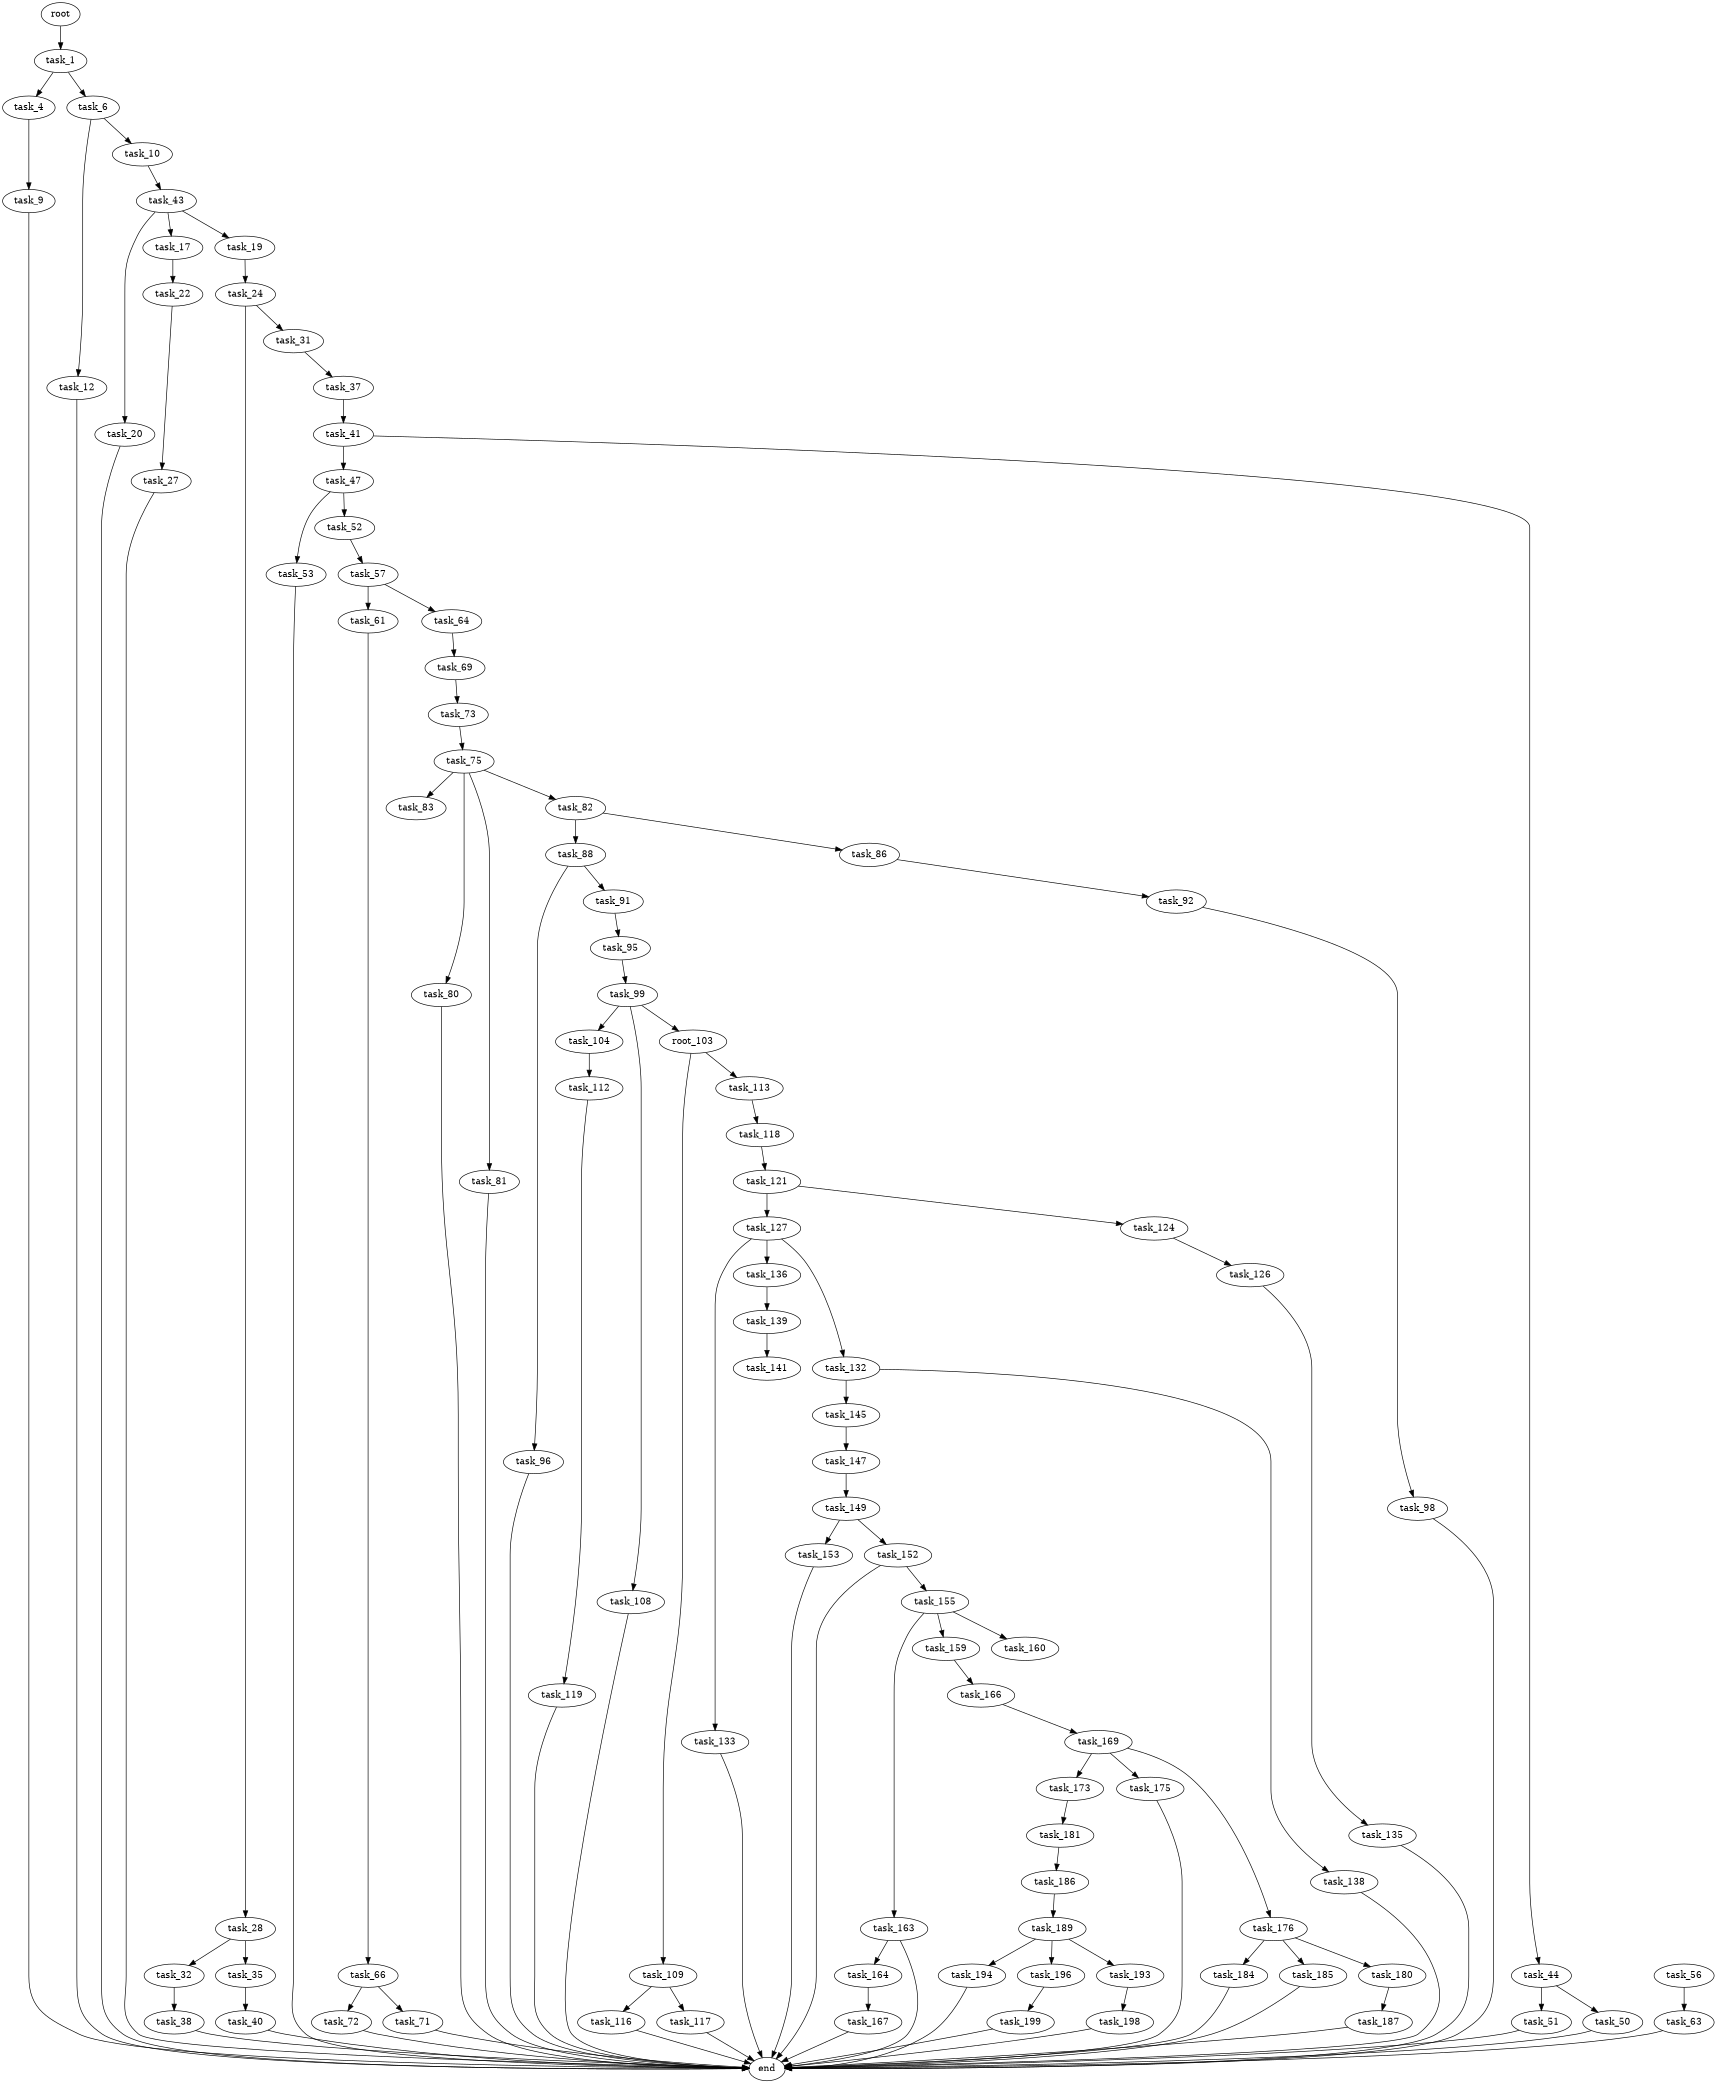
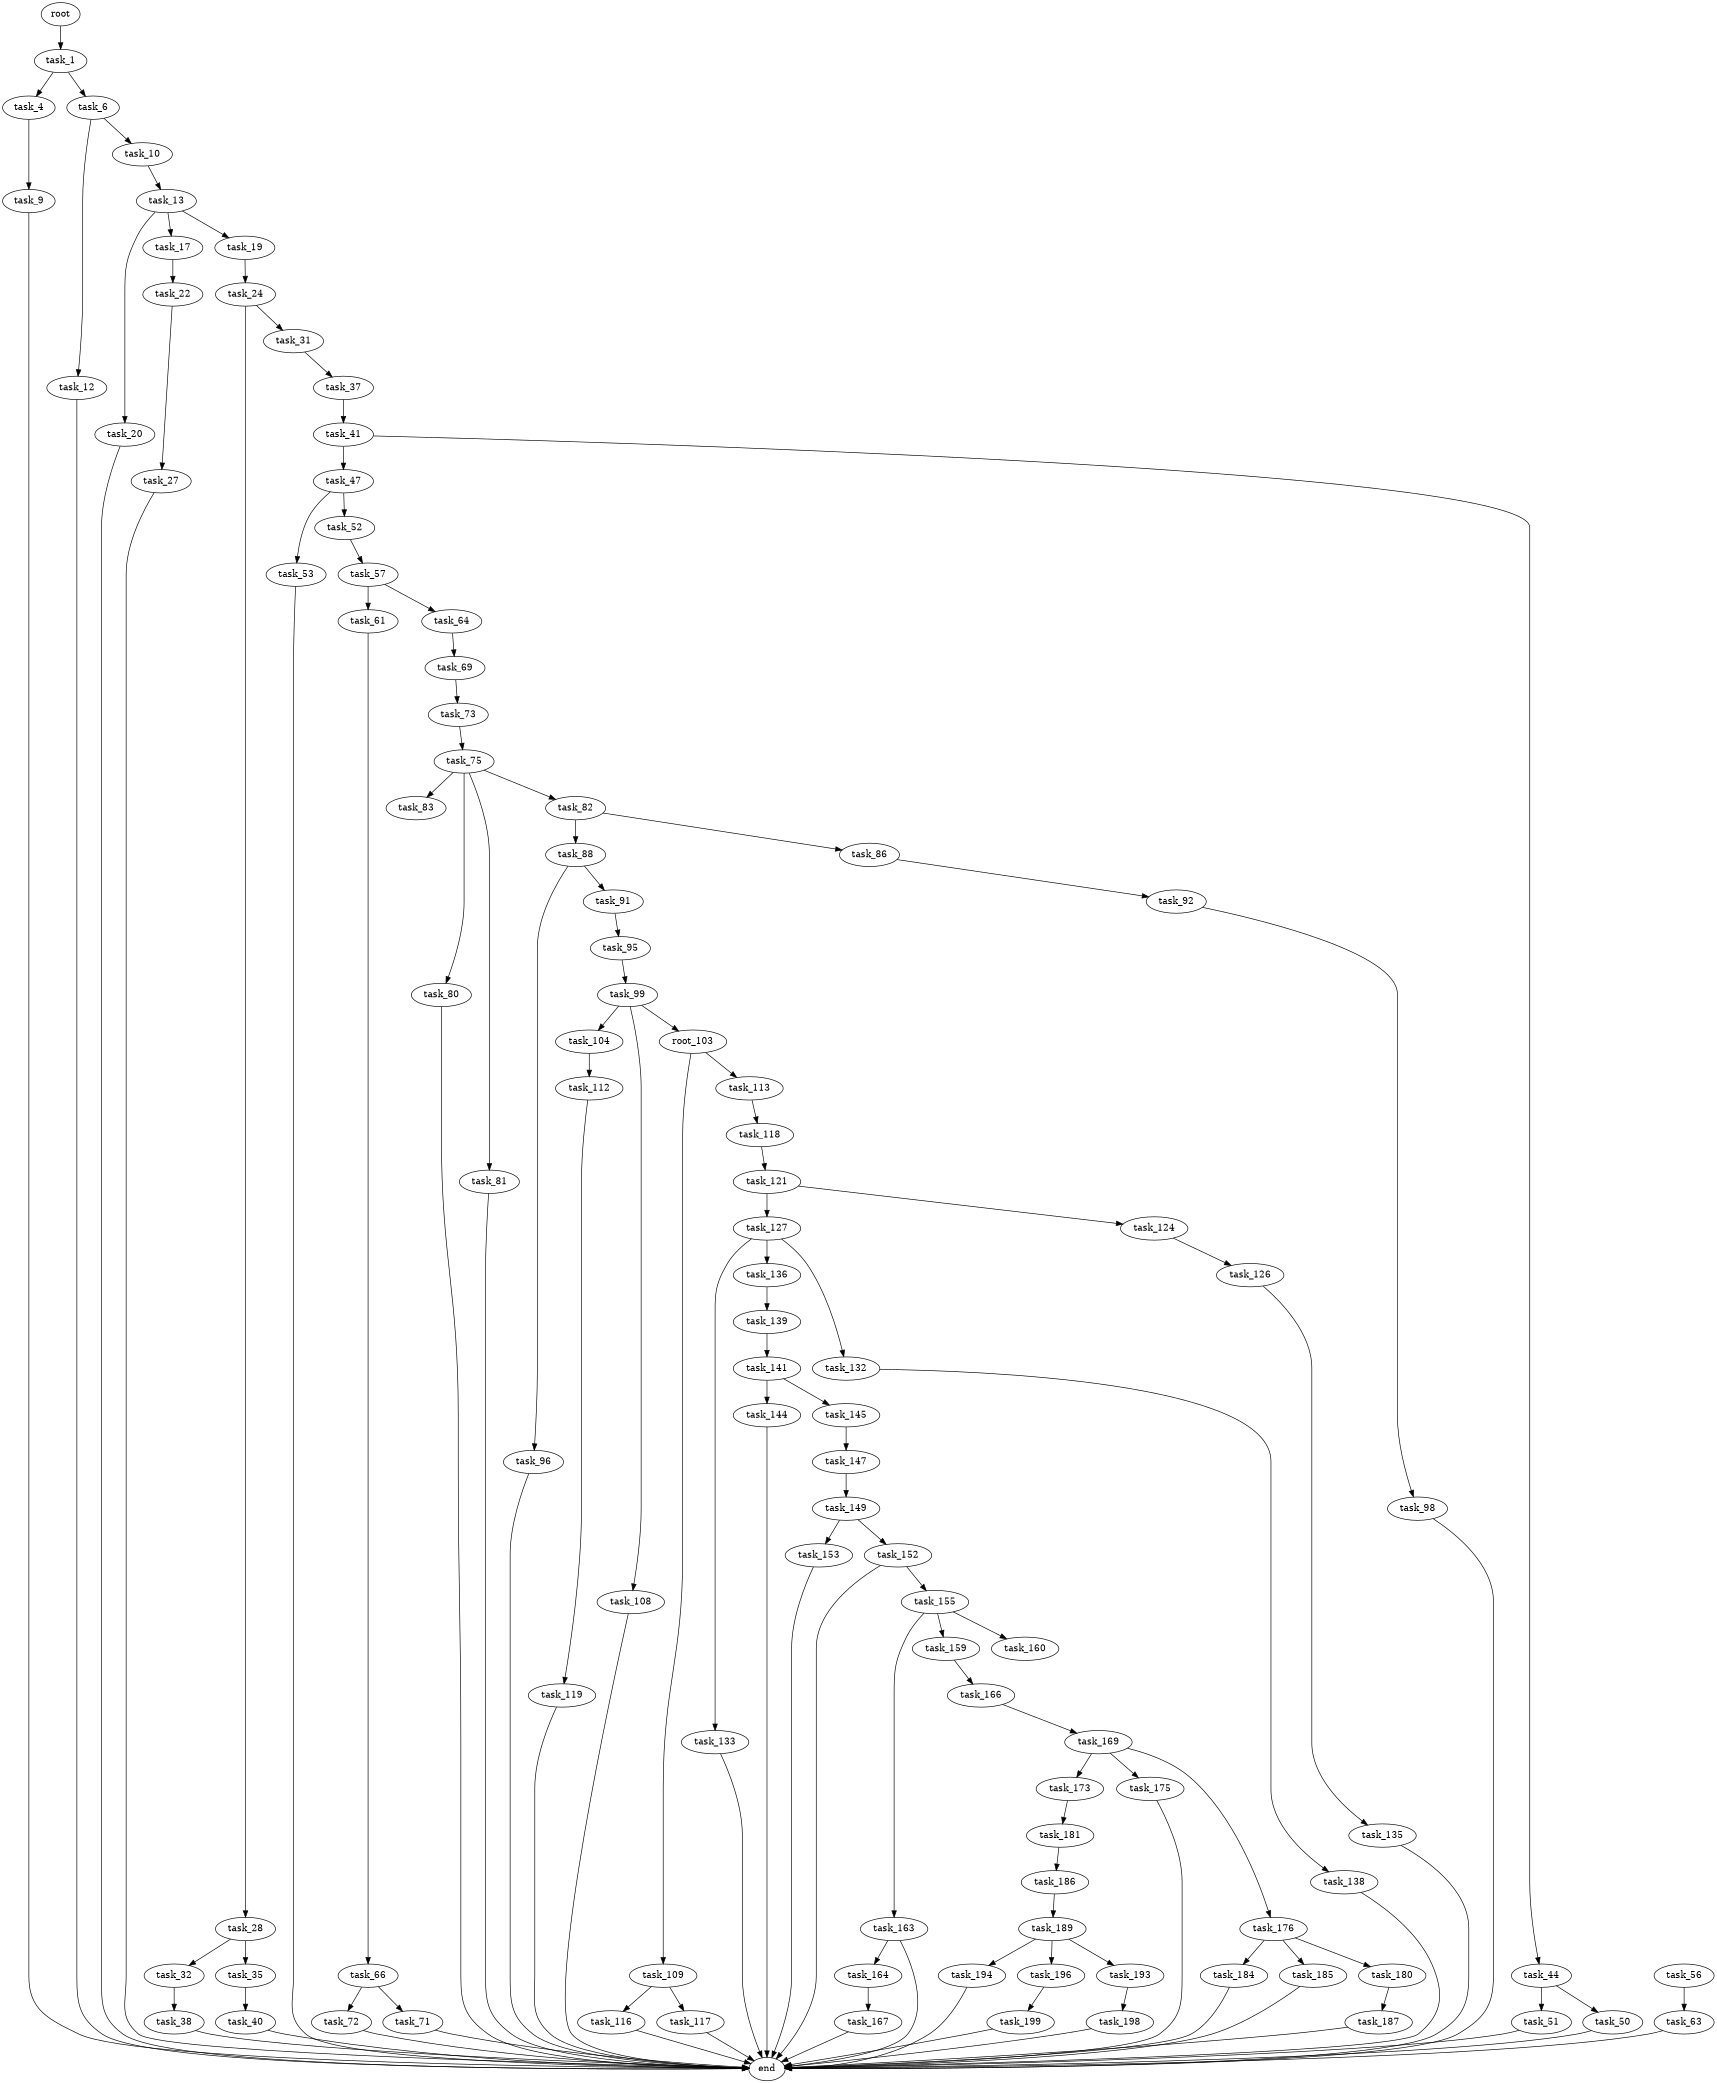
node "task_43": label "task_43" -> "task_13"
edge "task_132" -> "task_145": now "task_141" -> "task_145"
node "task_144": added
